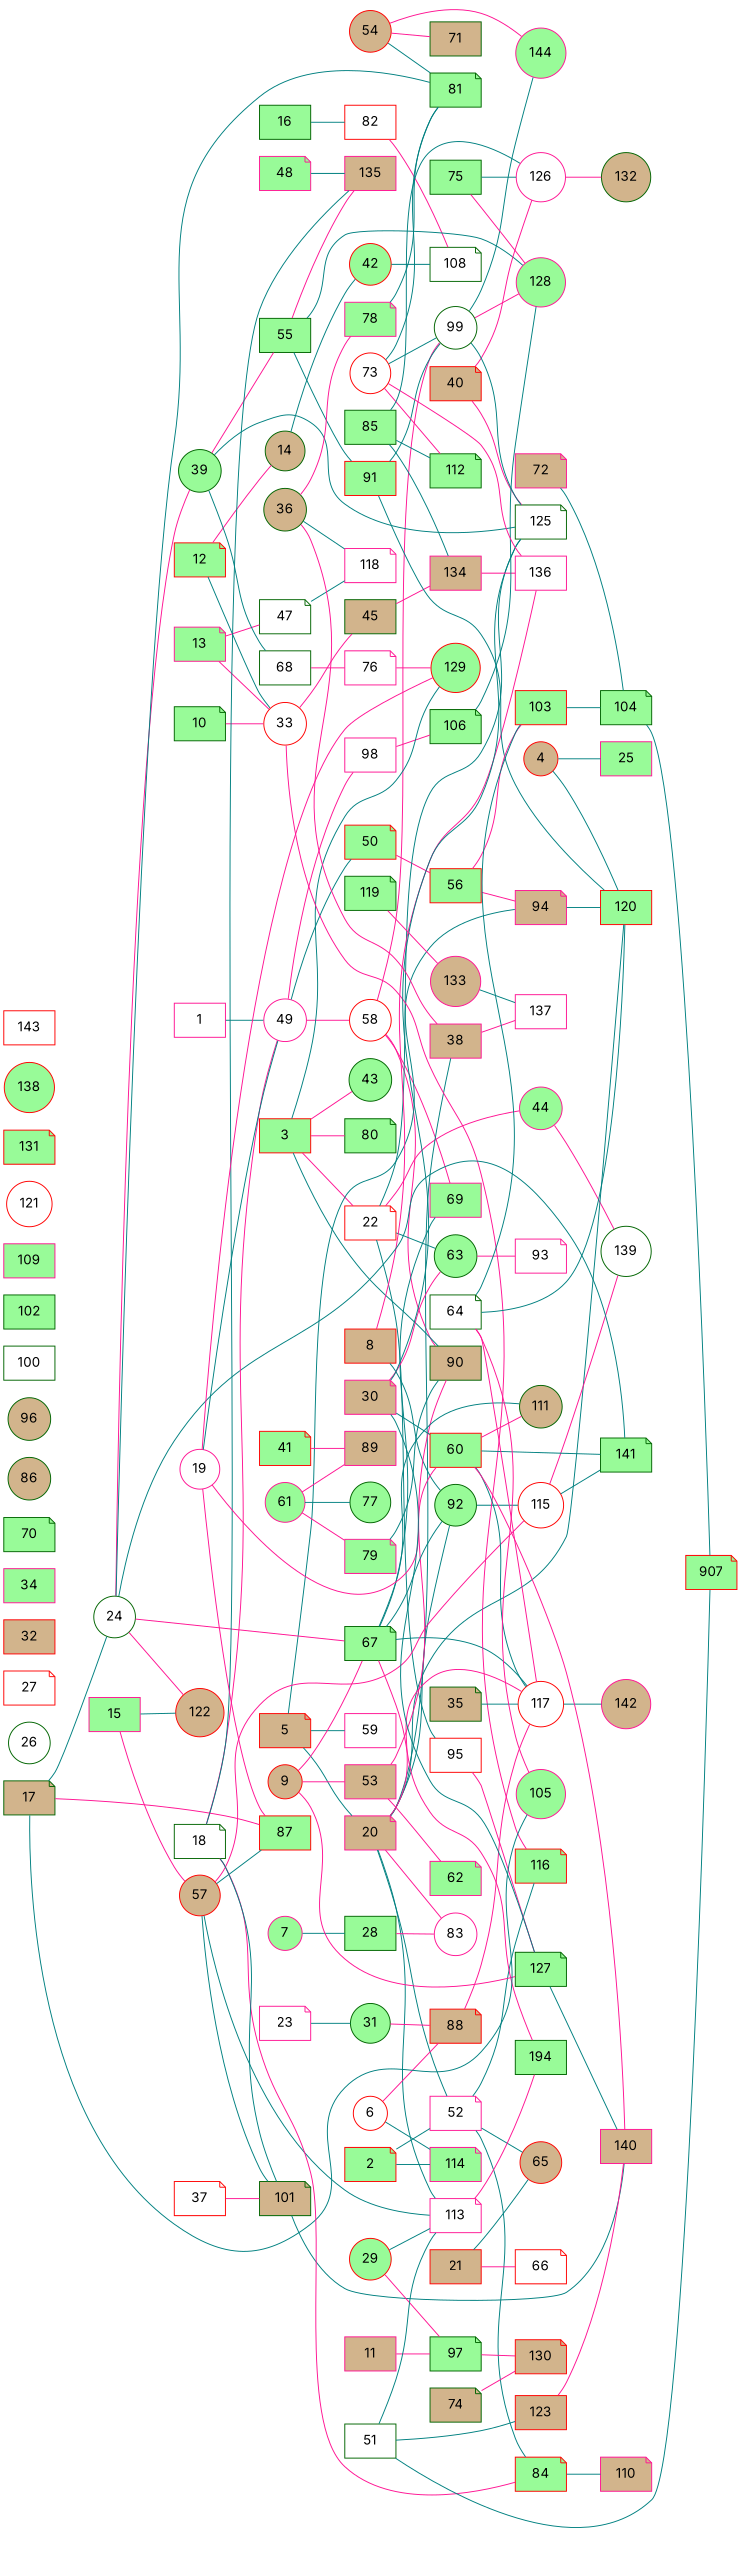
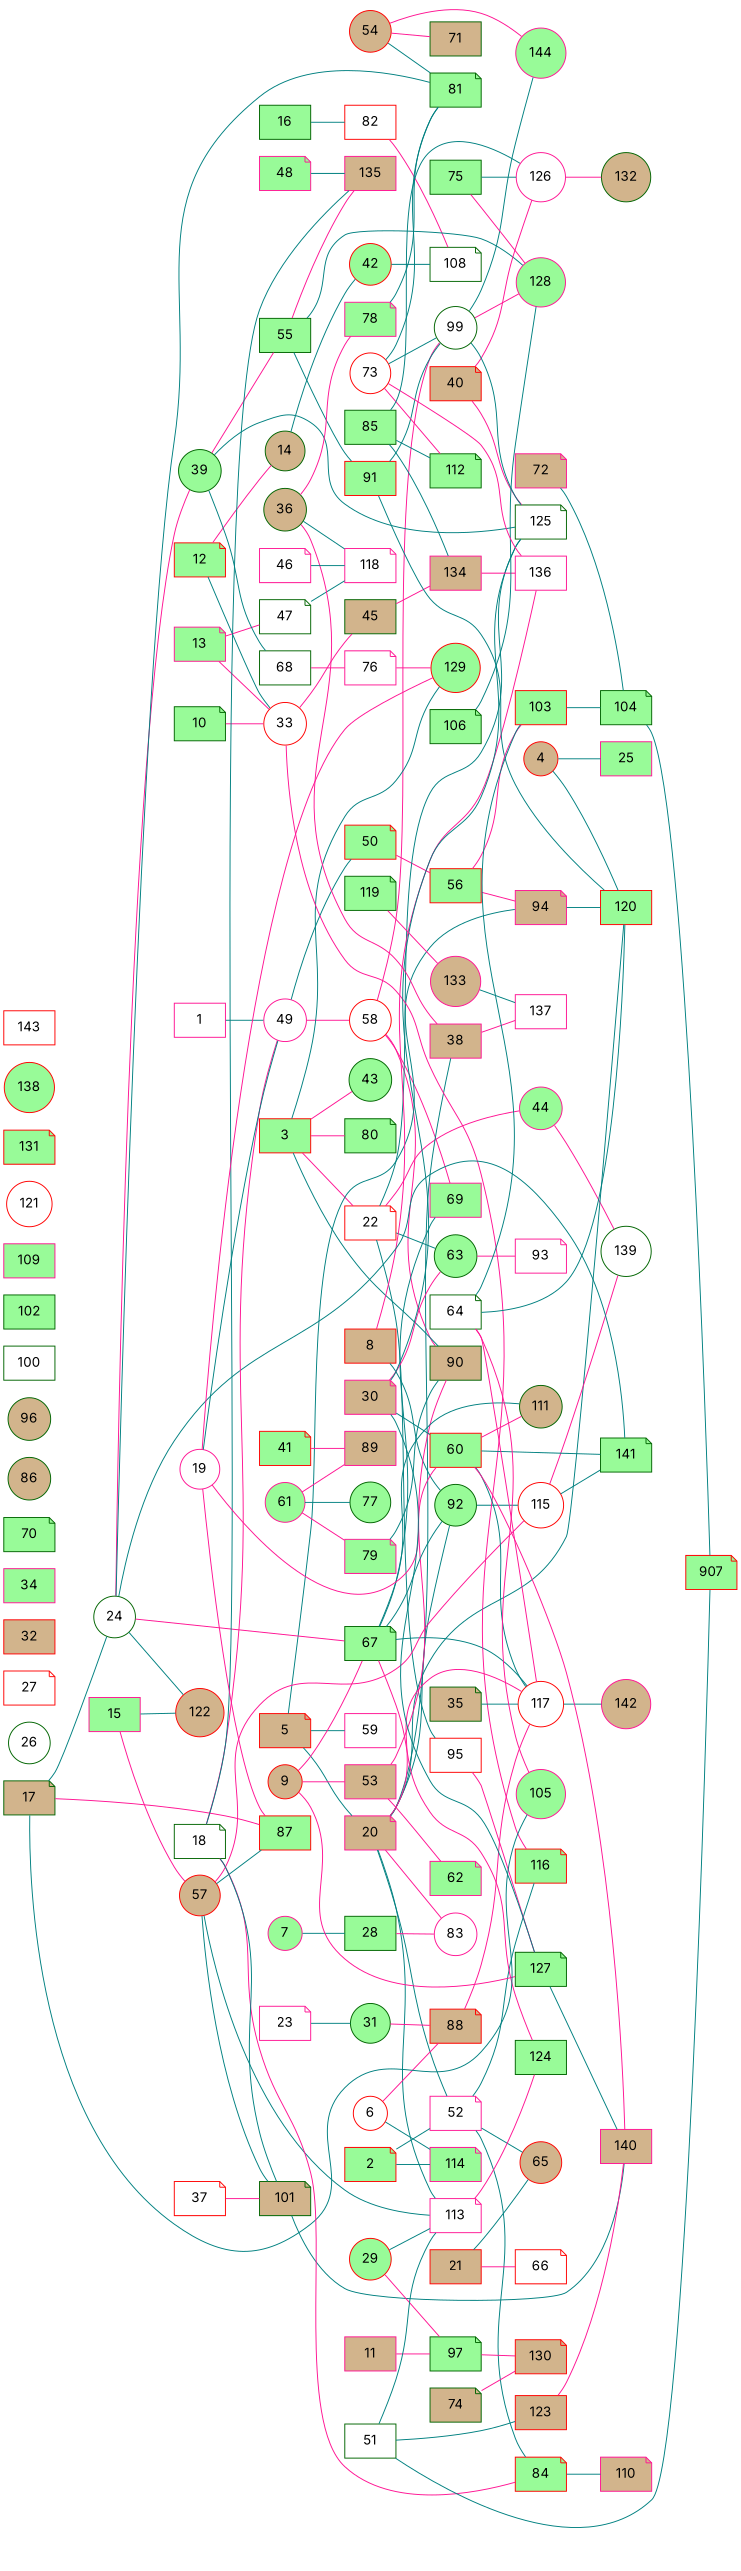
node "46": added
node "98": removed
edge "24" -- "122": color deeppink -> teal
node "194": label "194" -> "124"
